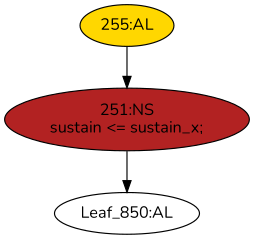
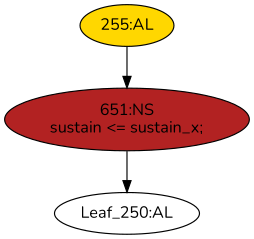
node "251:NS sustain <= sustain_x;": label "251:NS sustain <= sustain_x;" -> "651:NS sustain <= sustain_x;"
node "Leaf_850:AL": label "Leaf_850:AL" -> "Leaf_250:AL"
